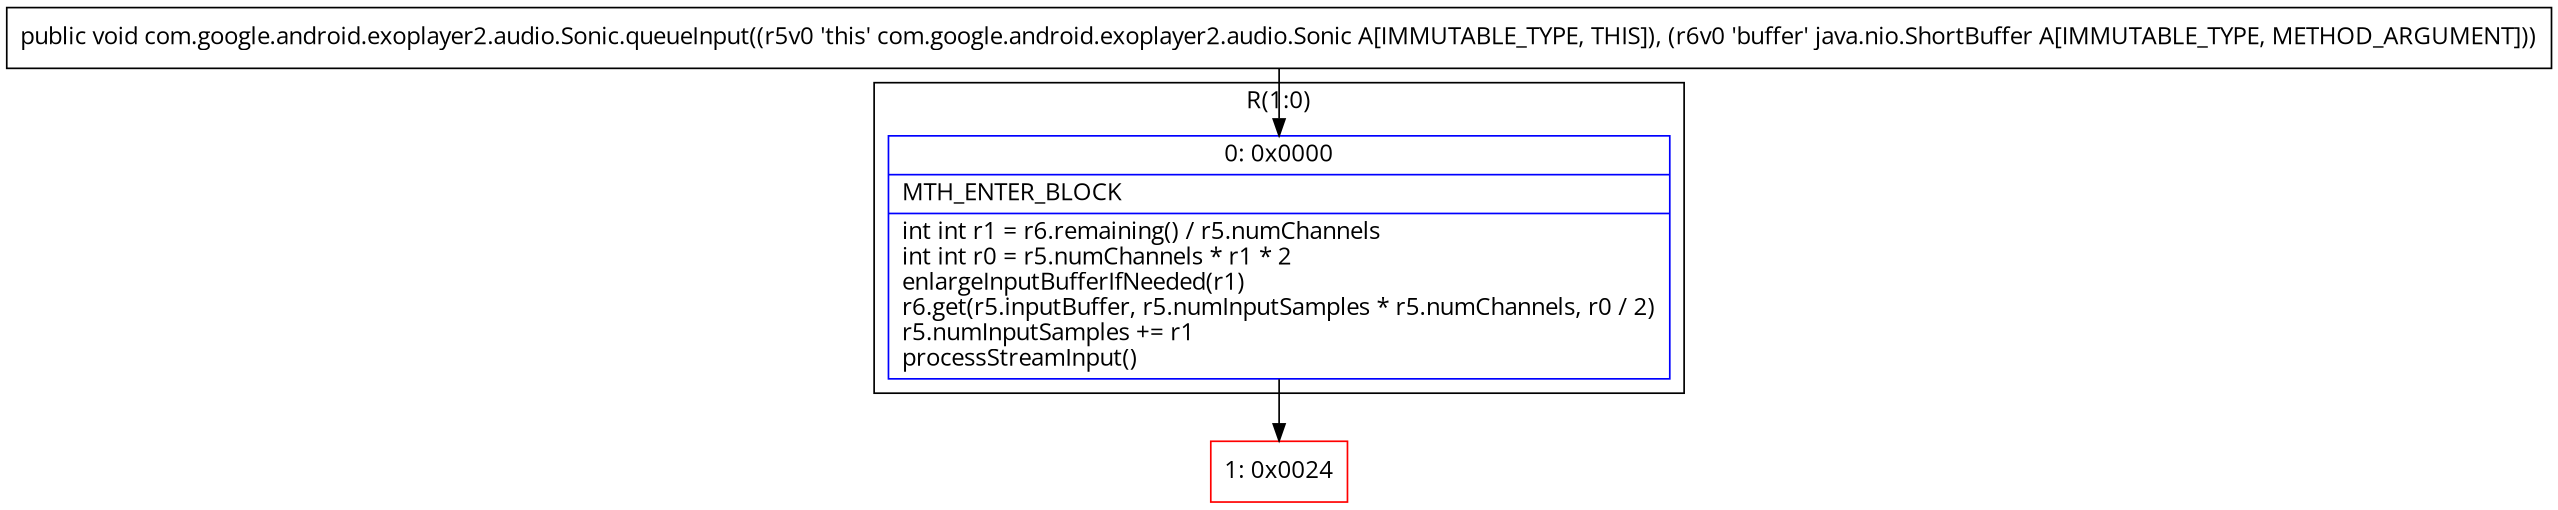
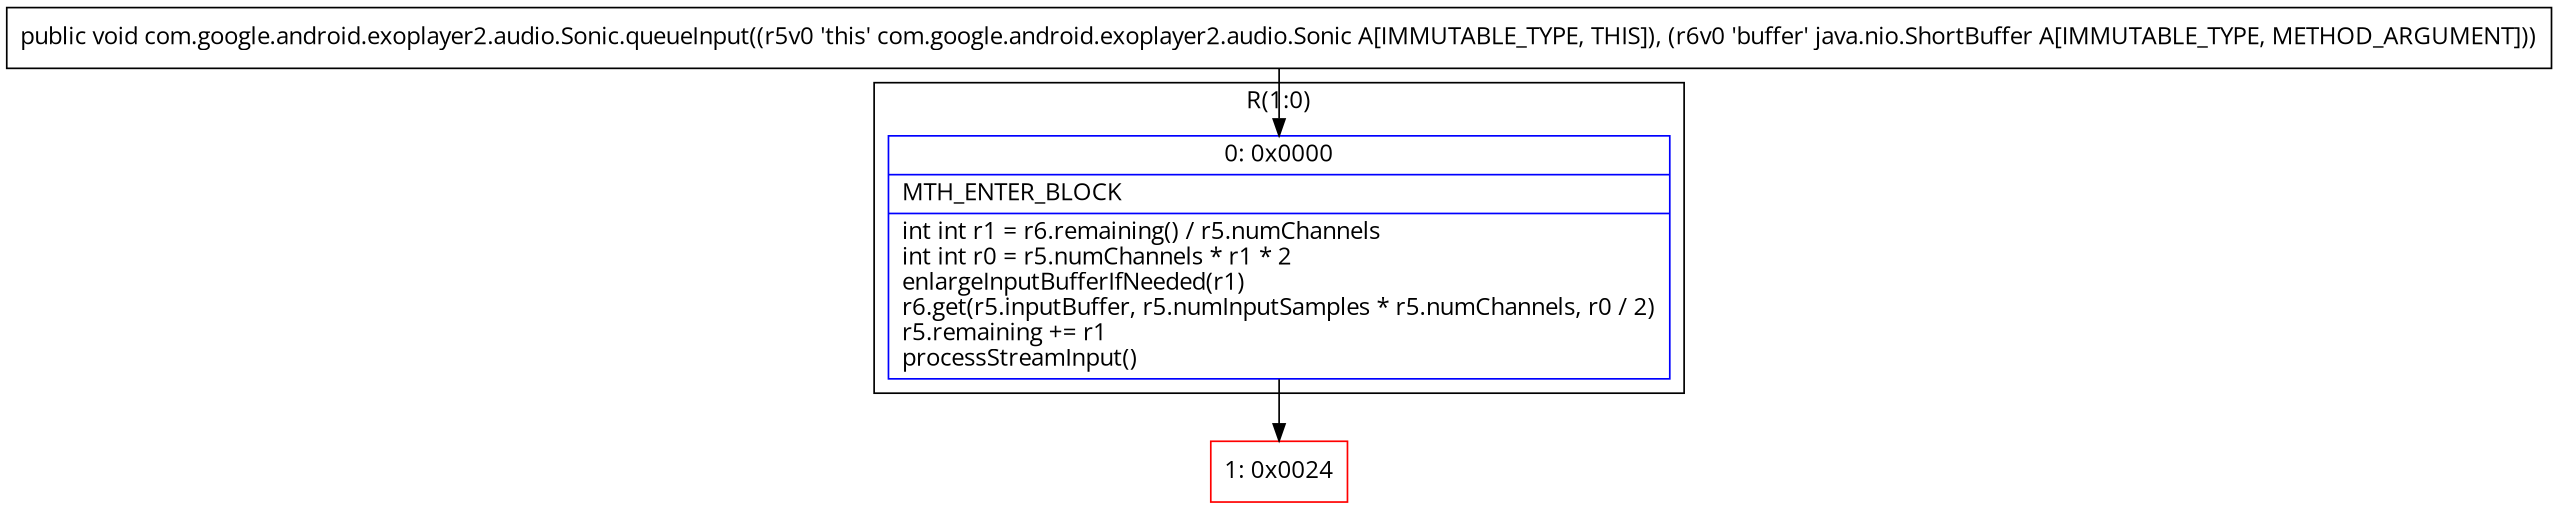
node "0: 0x0000": text "r5.numInputSamples += r1" -> "r5.remaining += r1"
